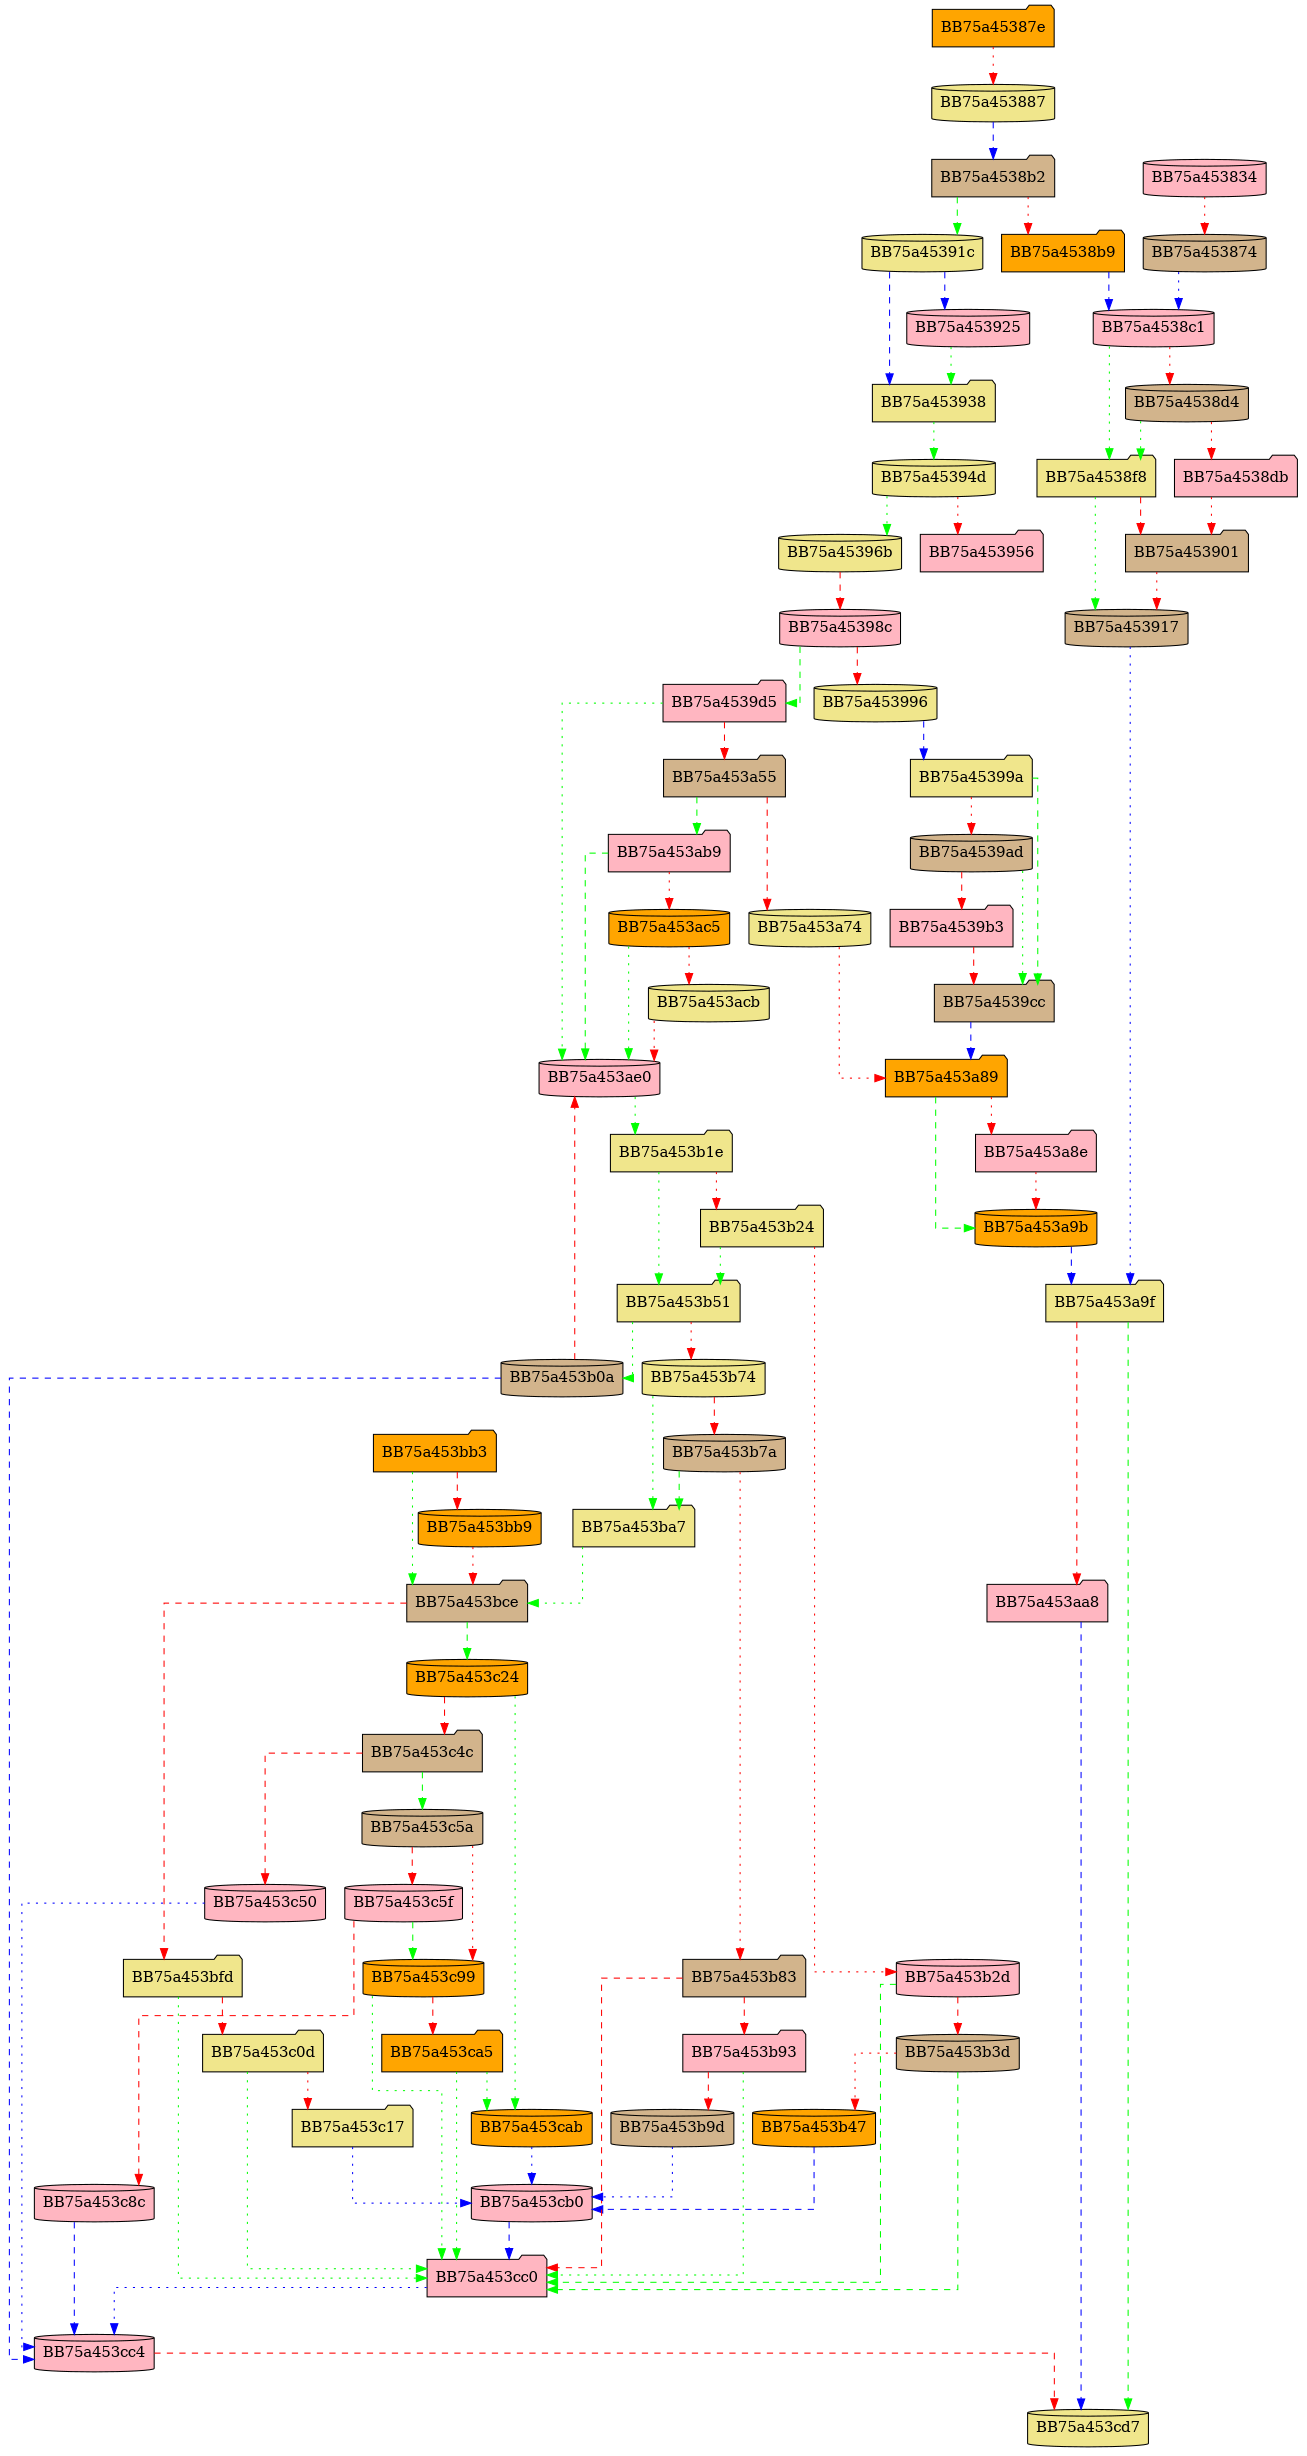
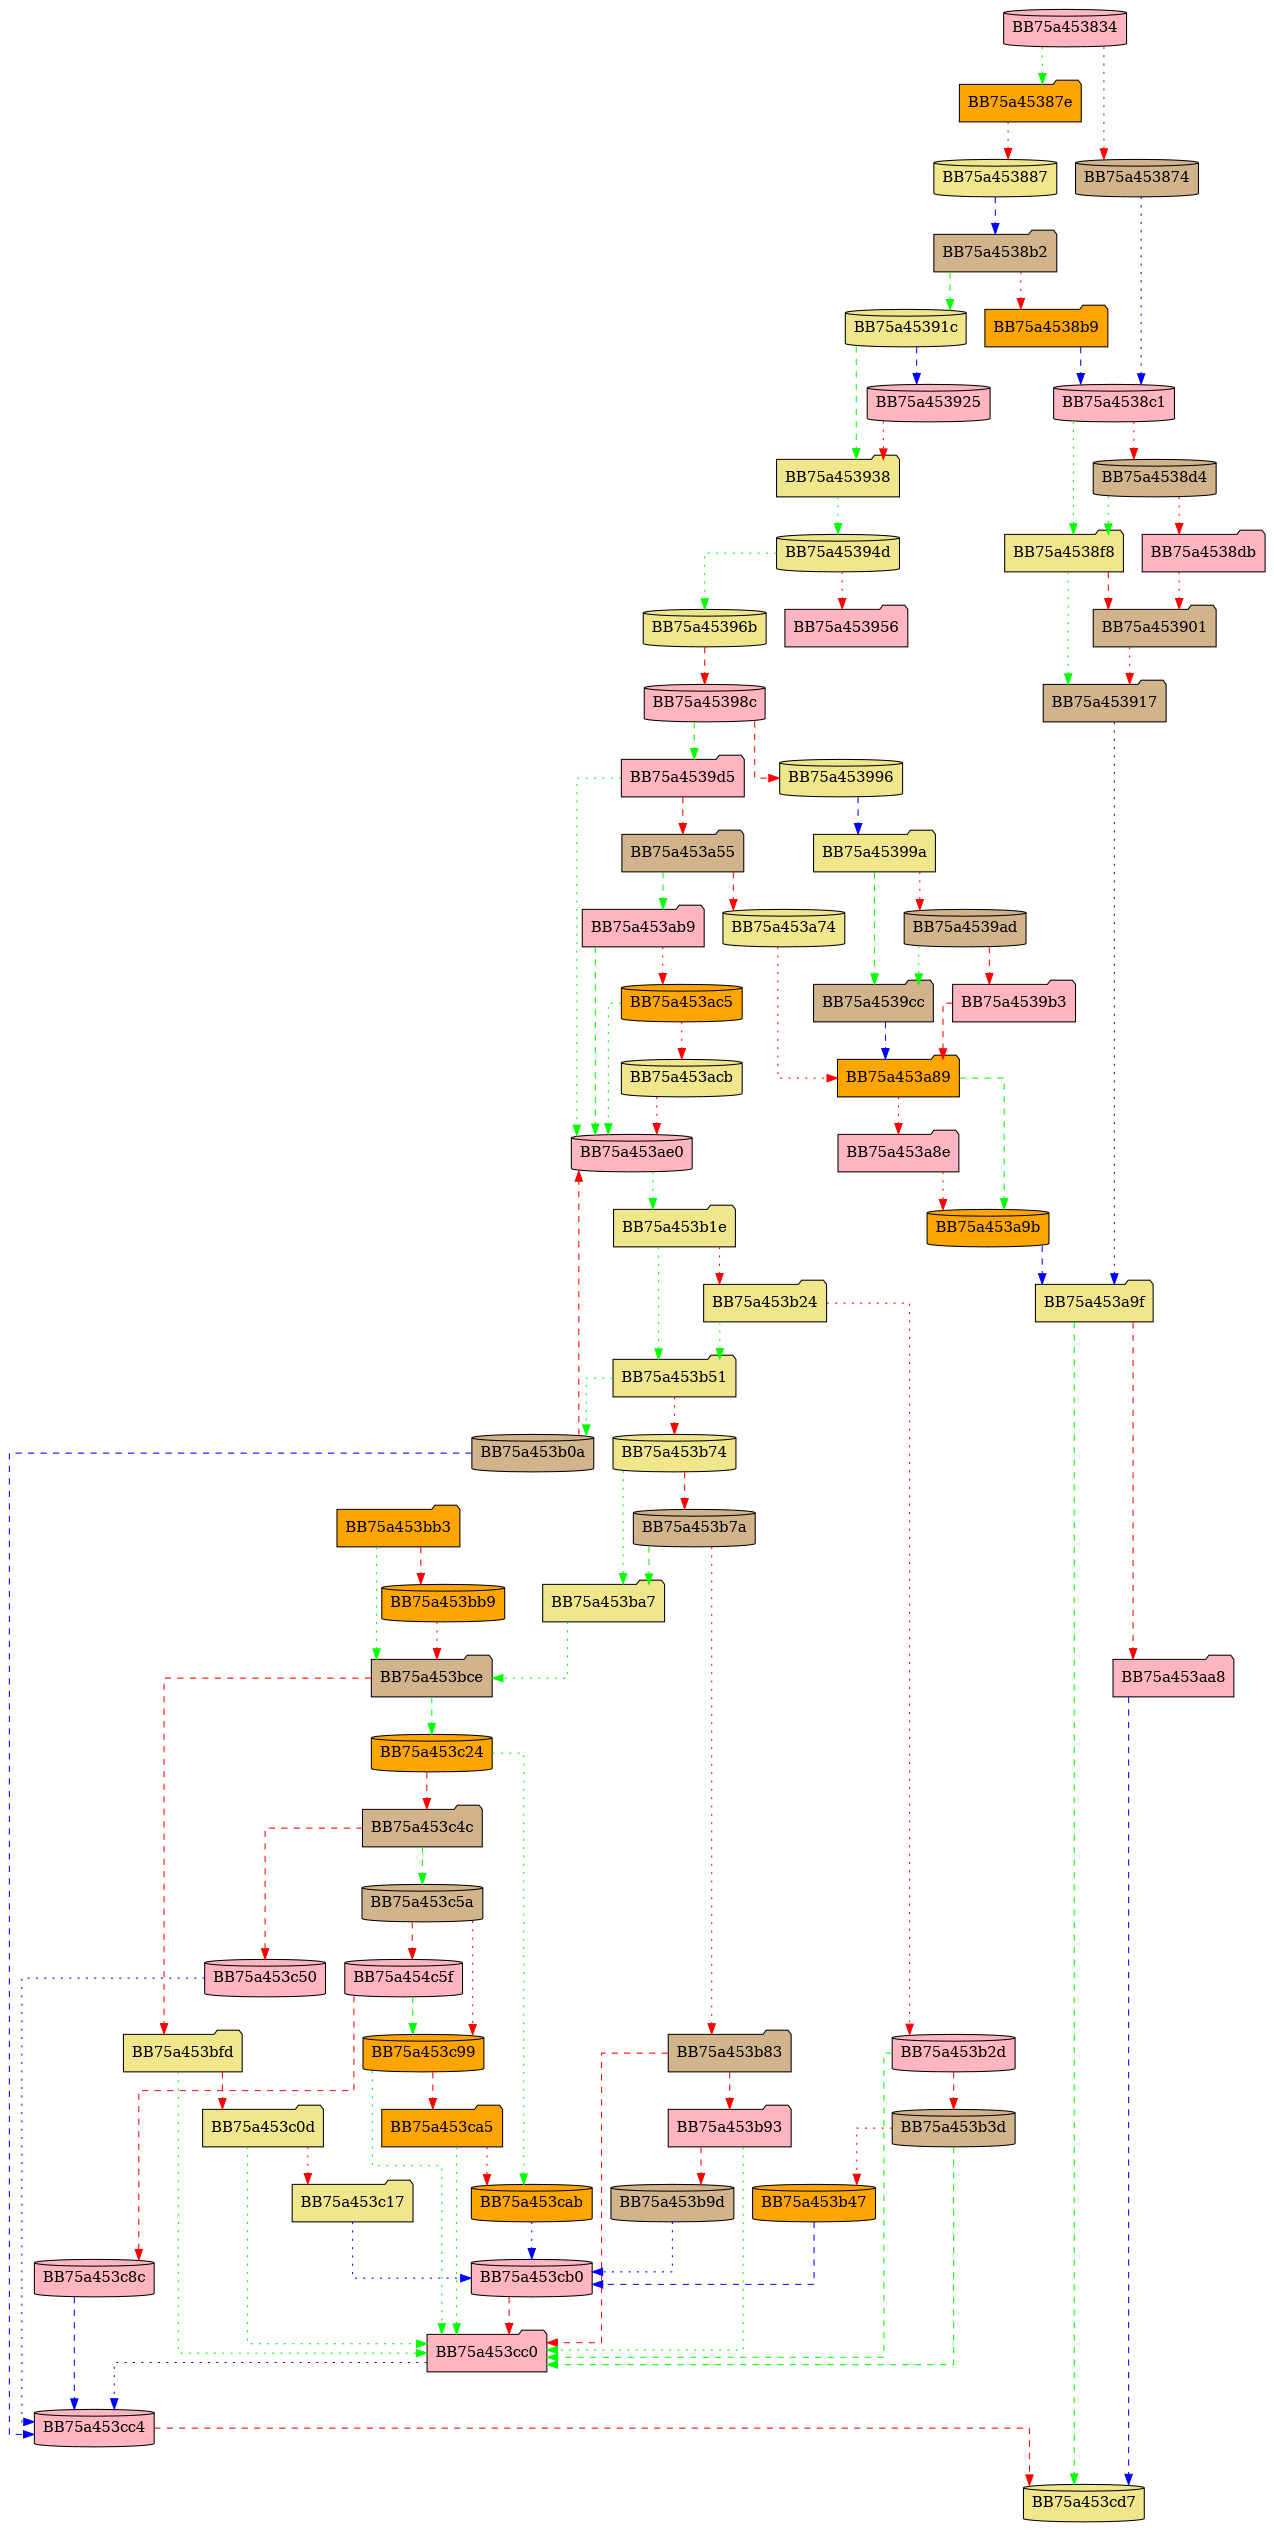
edge "BB75a453834" -> "BB75a45387e": added
edge "BB75a45391c" -> "BB75a453938": color blue -> green
edge "BB75a453925" -> "BB75a453938": color green -> red
node "BB75a453917": shape cylinder -> folder
edge "BB75a4539b3" -> "BB75a4539cc": now "BB75a4539b3" -> "BB75a453a89"
node "BB75a453c5f": label "BB75a453c5f" -> "BB75a454c5f"
edge "BB75a453ca5" -> "BB75a453cab": color green -> red
edge "BB75a453cb0" -> "BB75a453cc0": color blue -> red
